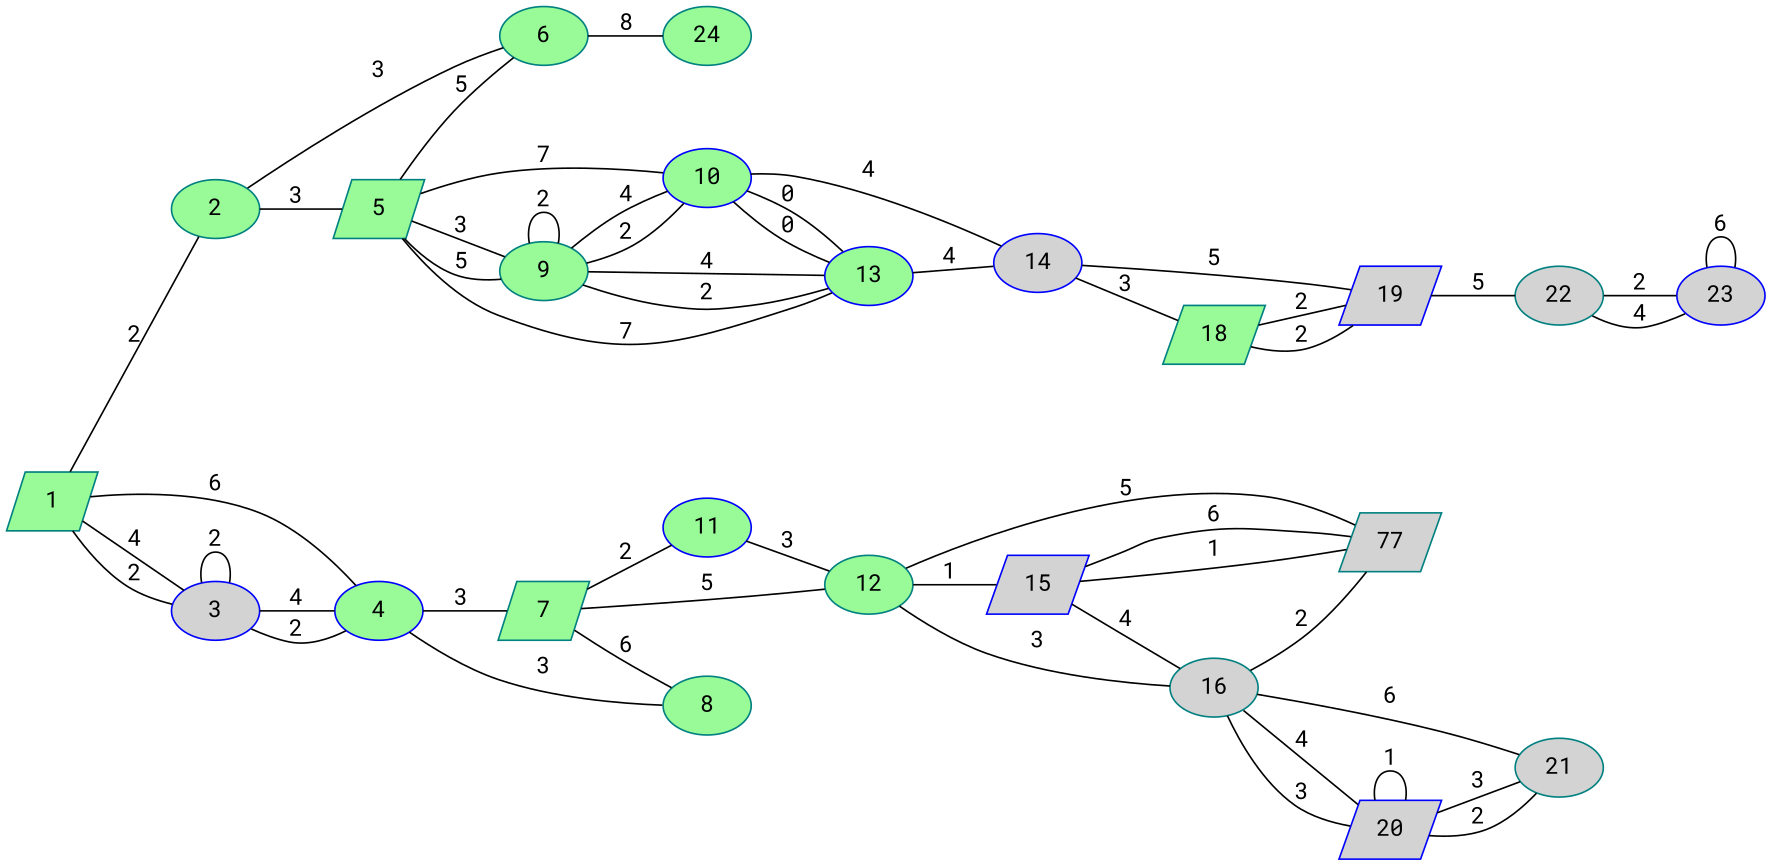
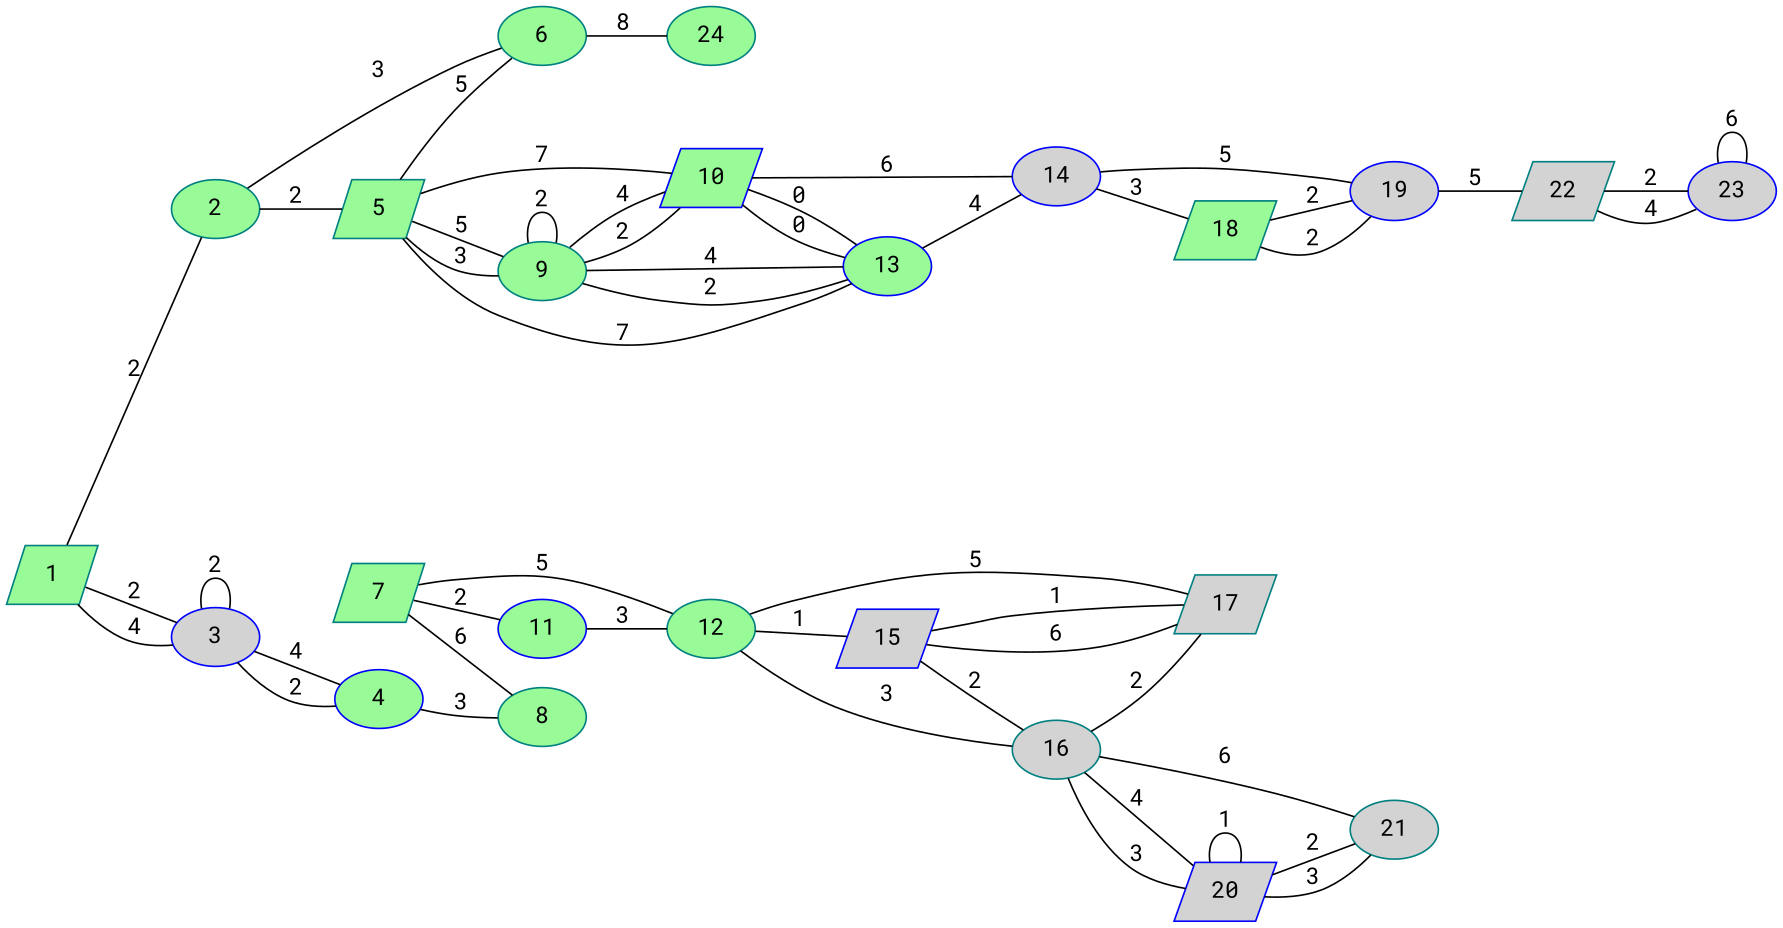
edge "10" -- "14": label "4" -> "6"
node "10": shape ellipse -> parallelogram
edge "2" -- "5": label "3" -> "2"
node "19": shape parallelogram -> ellipse
node "22": shape ellipse -> parallelogram
edge "1" -- "4": removed, label "6"
node "77": label "77" -> "17"
edge "4" -- "7": removed, label "3"
edge "15" -- "16": label "4" -> "2"
